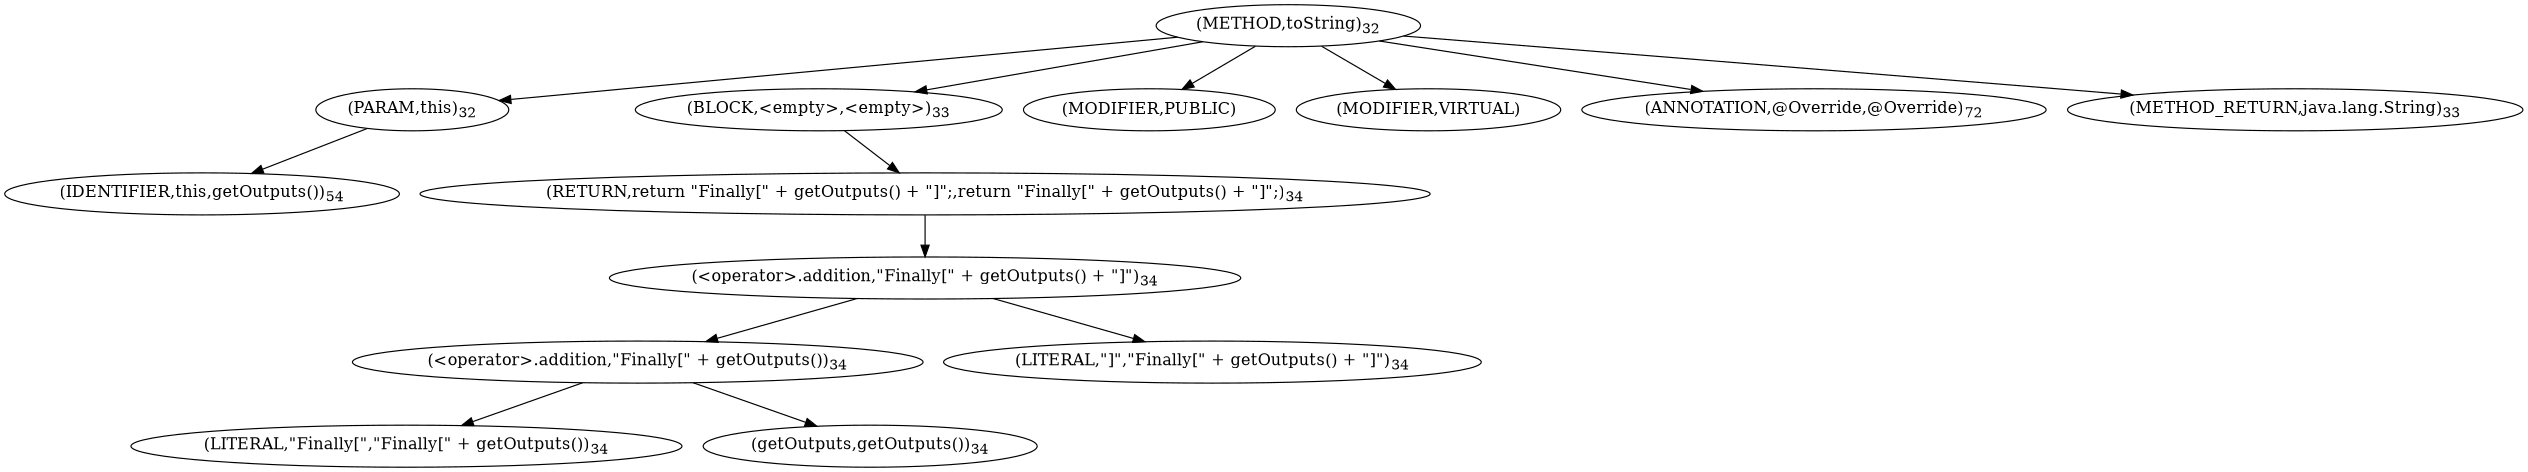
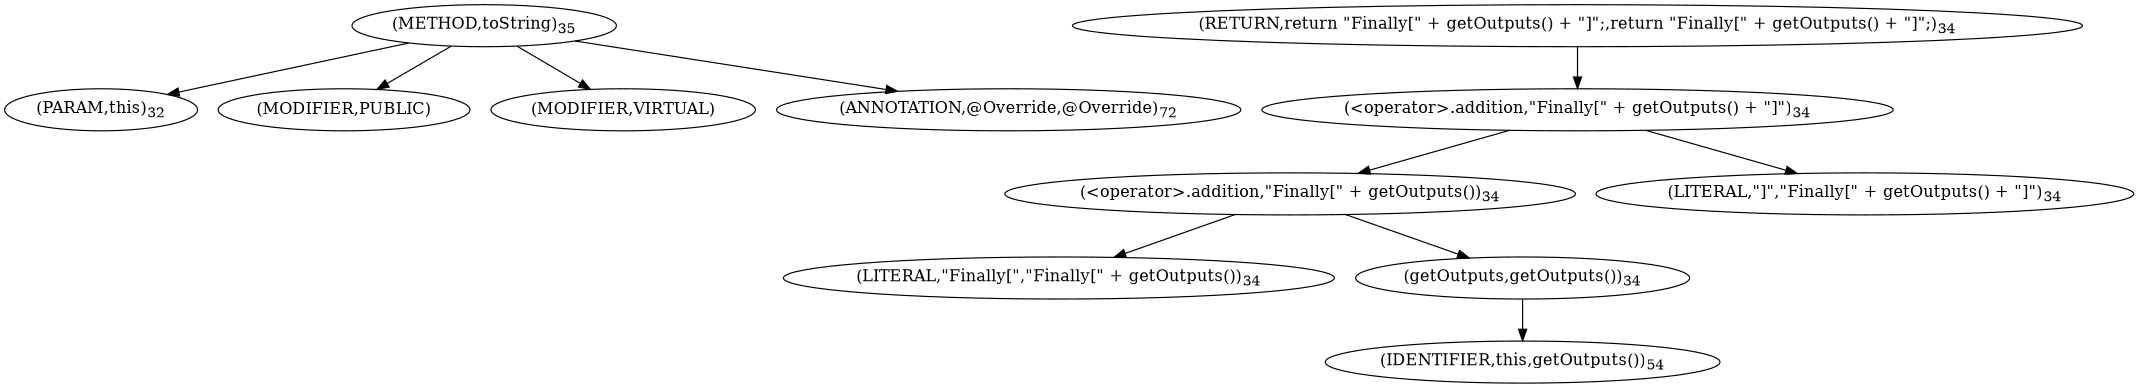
node "(METHOD,toString)": text "32" -> "35"
node "(BLOCK,<empty>,<empty>)": removed
node "(METHOD_RETURN,java.lang.String)": removed
edge "(PARAM,this)" -> "(IDENTIFIER,this,getOutputs())": now "(getOutputs,getOutputs())" -> "(IDENTIFIER,this,getOutputs())"
